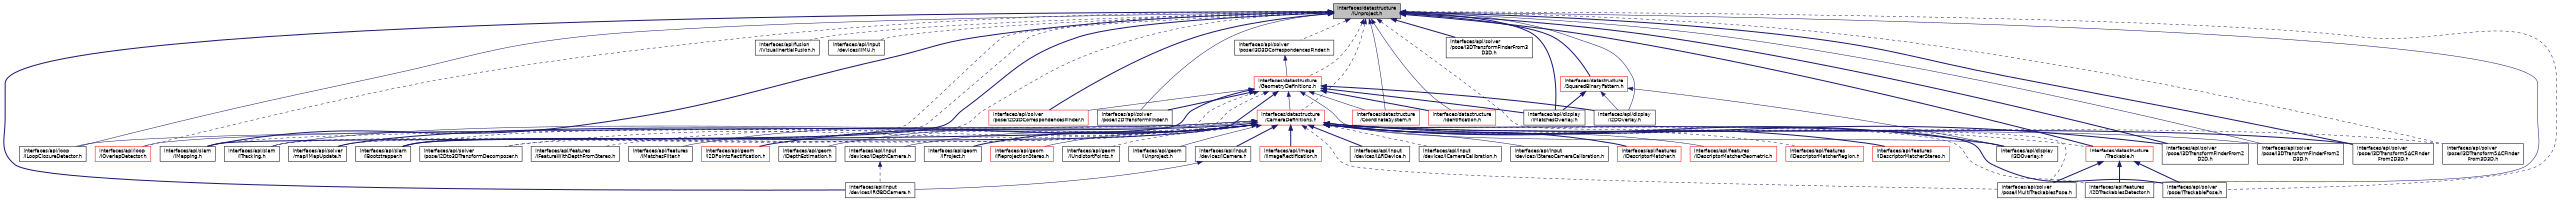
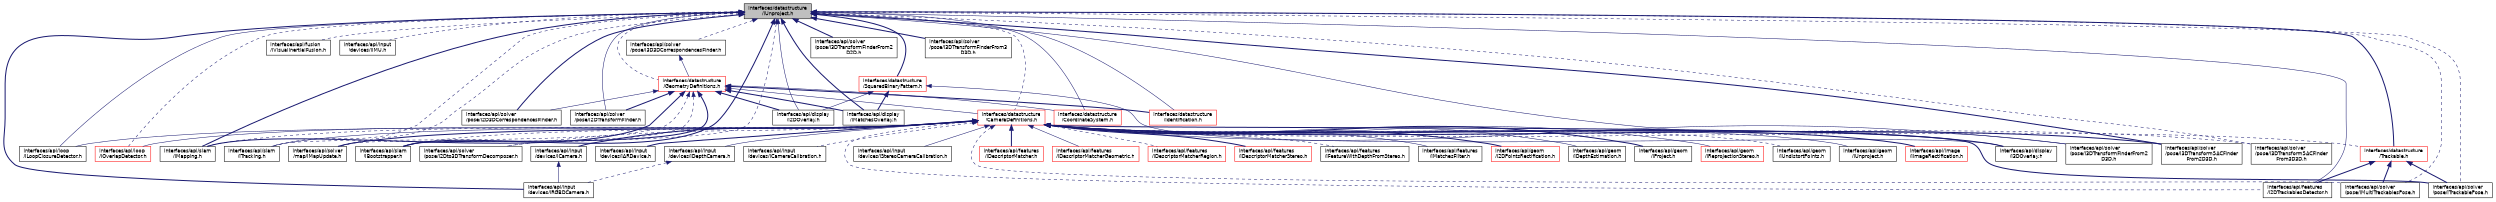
node "interfaces/api/solver /pose/I2D3DCorrespondencesFinder.h": color red -> black
edge "interfaces/api/solver /pose/I3DTransformFinderFrom2 D2D.h" -> "interfaces/datastructure /CameraDefinitions.h": removed
edge "interfaces/api/display /I3DOverlay.h" -> "interfaces/datastructure /GeometryDefinitions.h": removed
